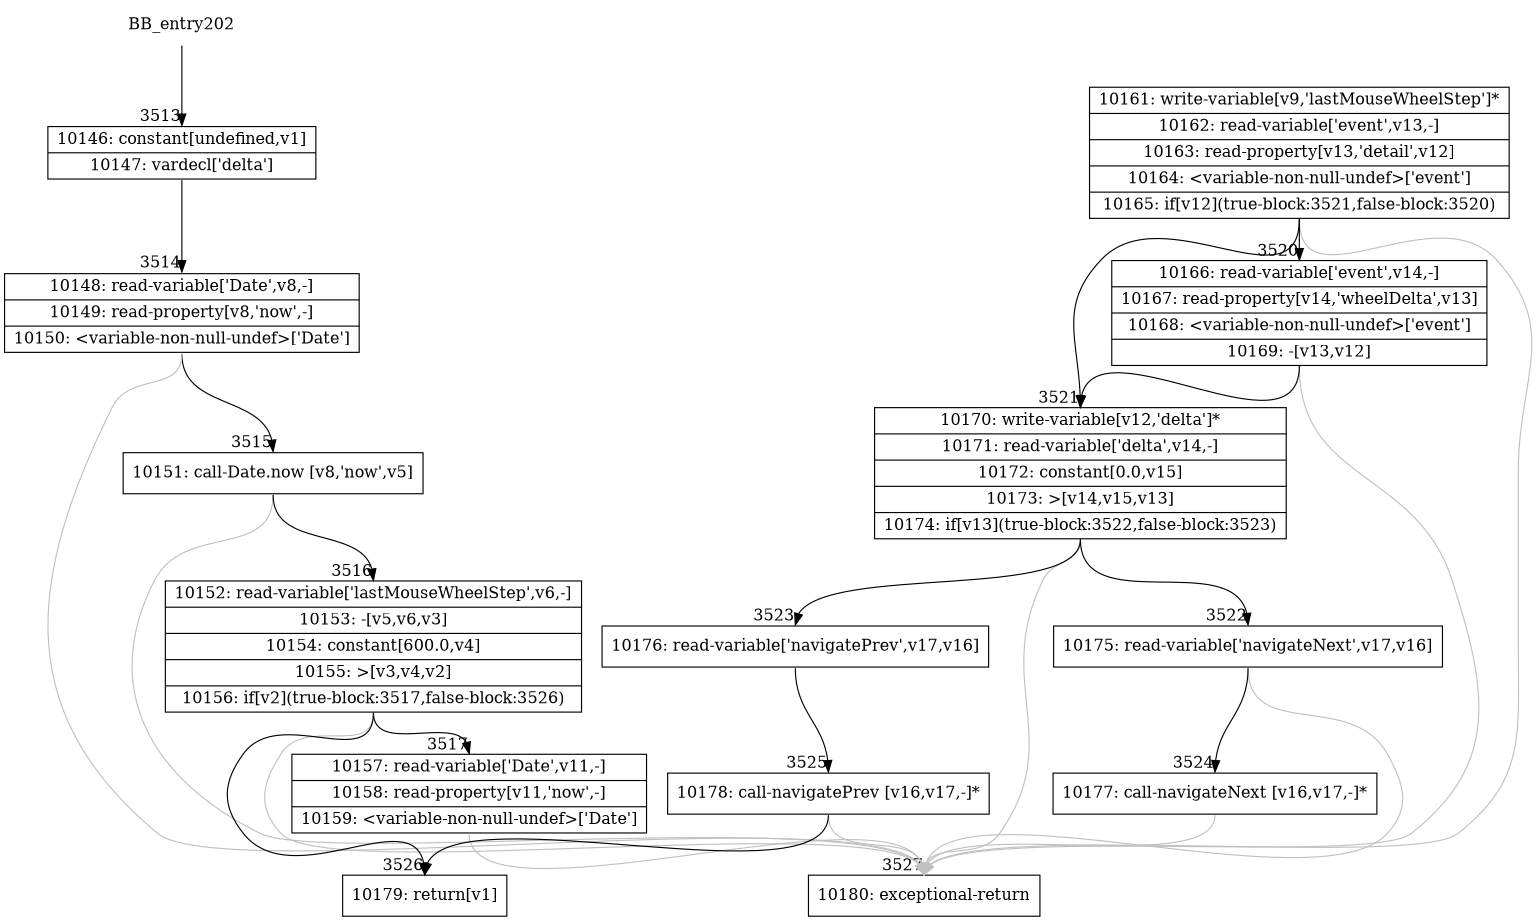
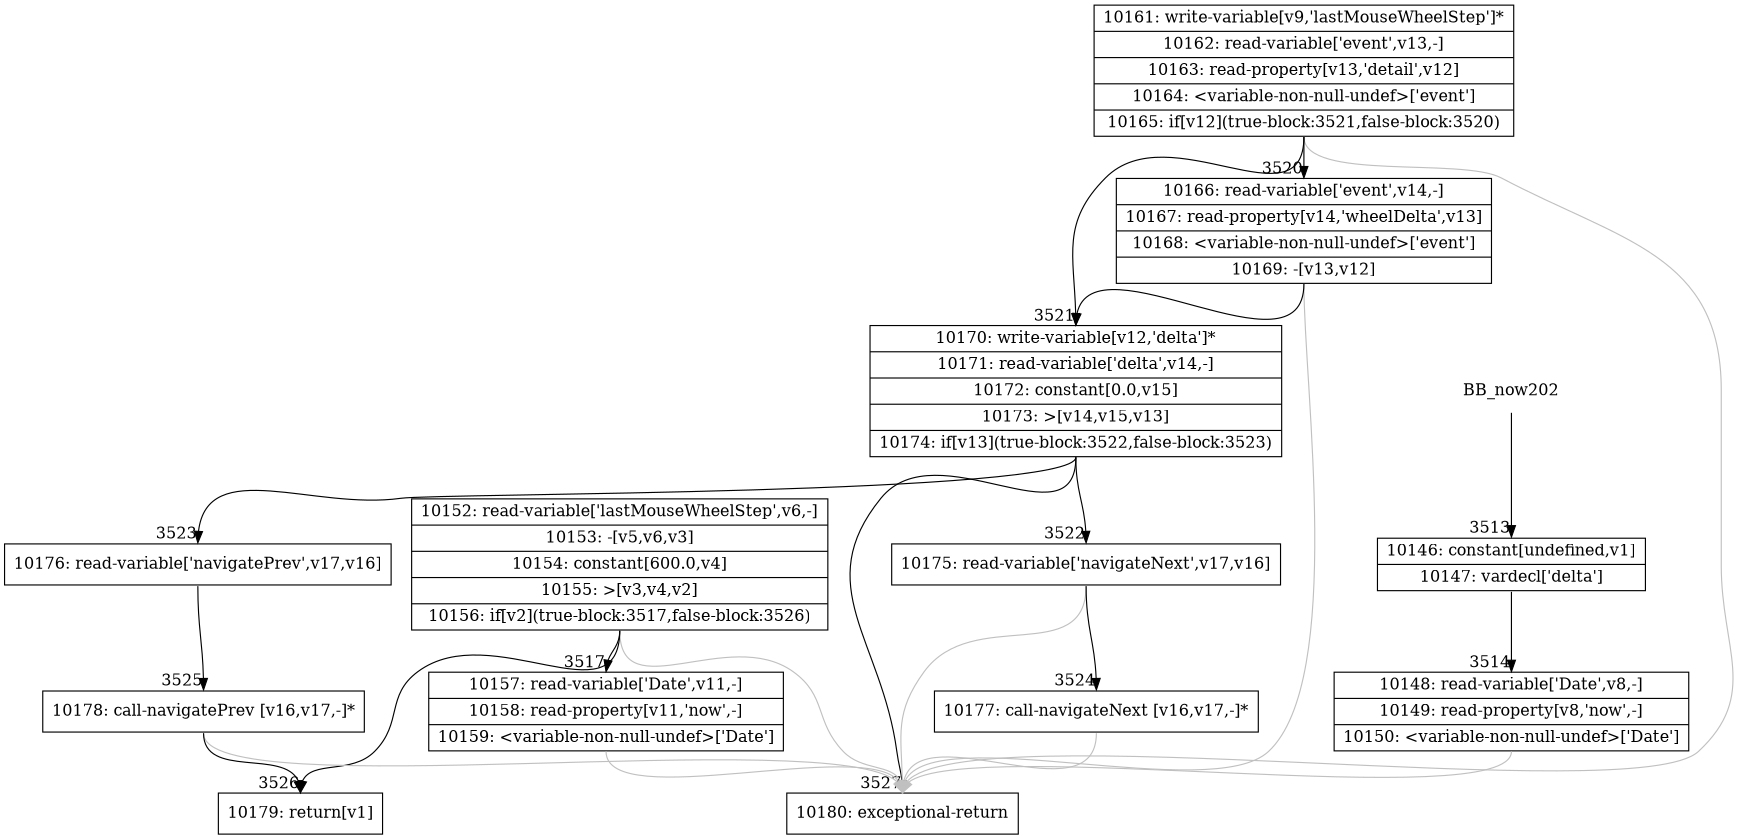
node "BB_entry202": label "BB_entry202" -> "BB_now202"
node "10151: call-Date.now [v8,'now',v5]": removed
edge "10170: write-variable[v12,'delta']*" -> "10180: exceptional-return": color gray -> black
